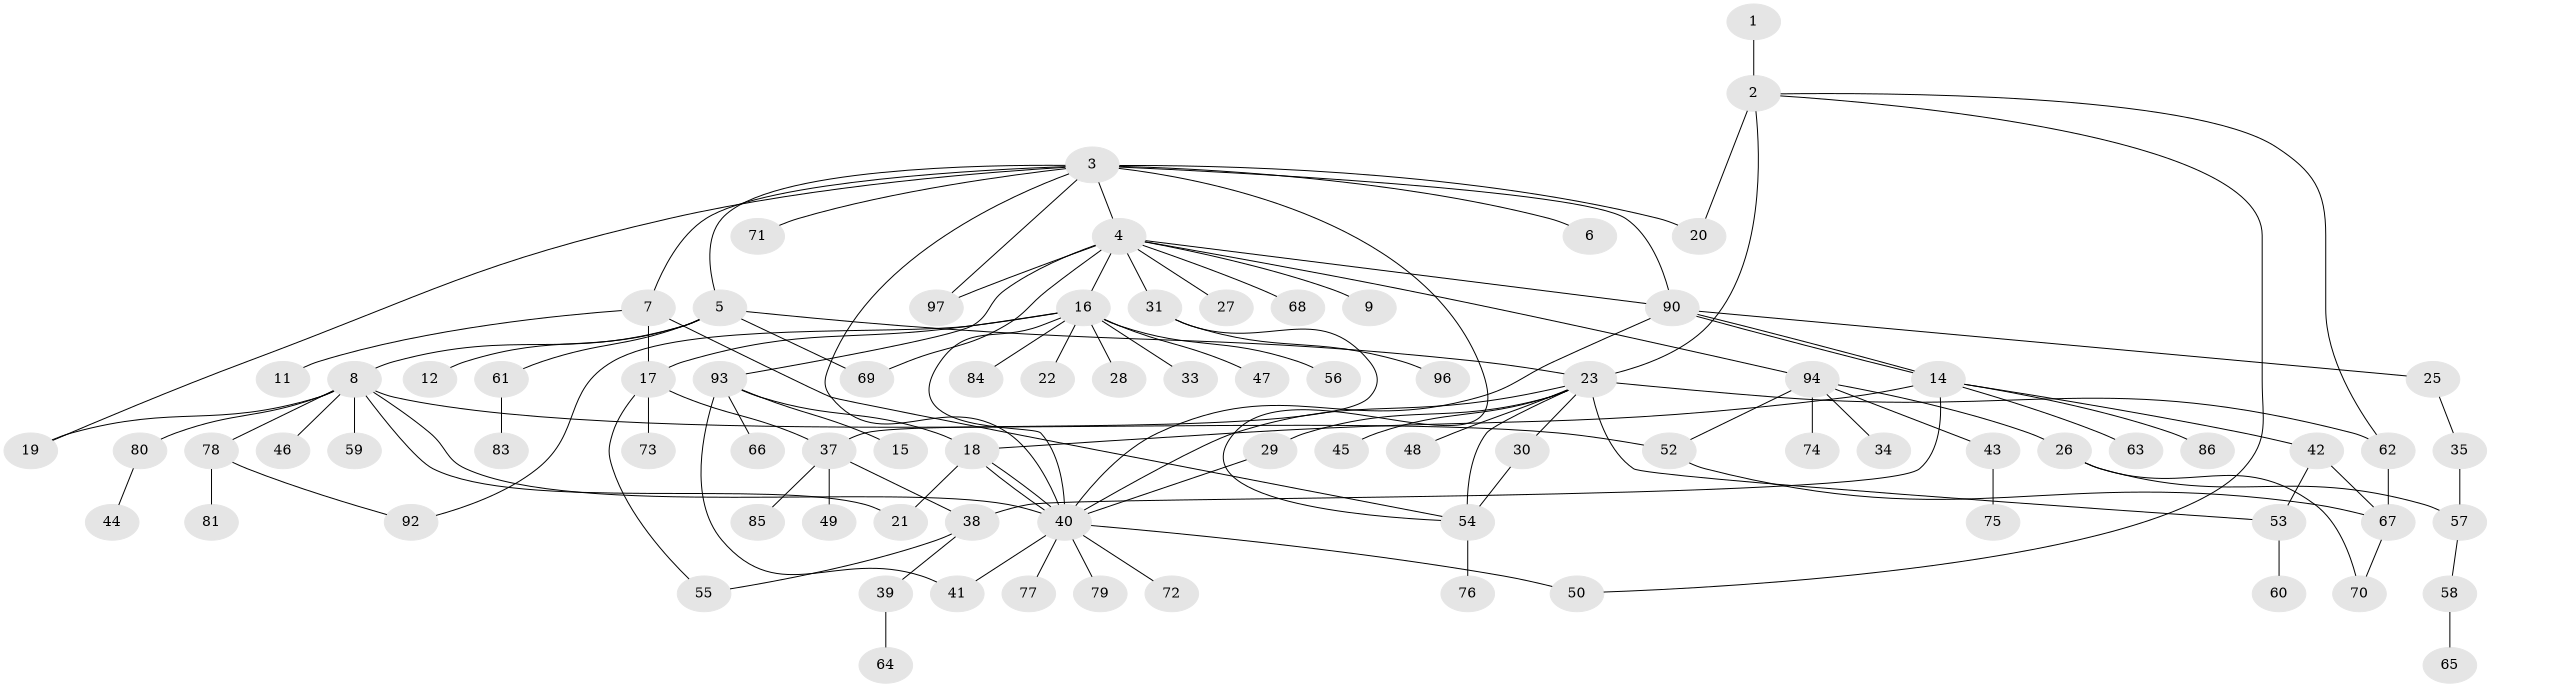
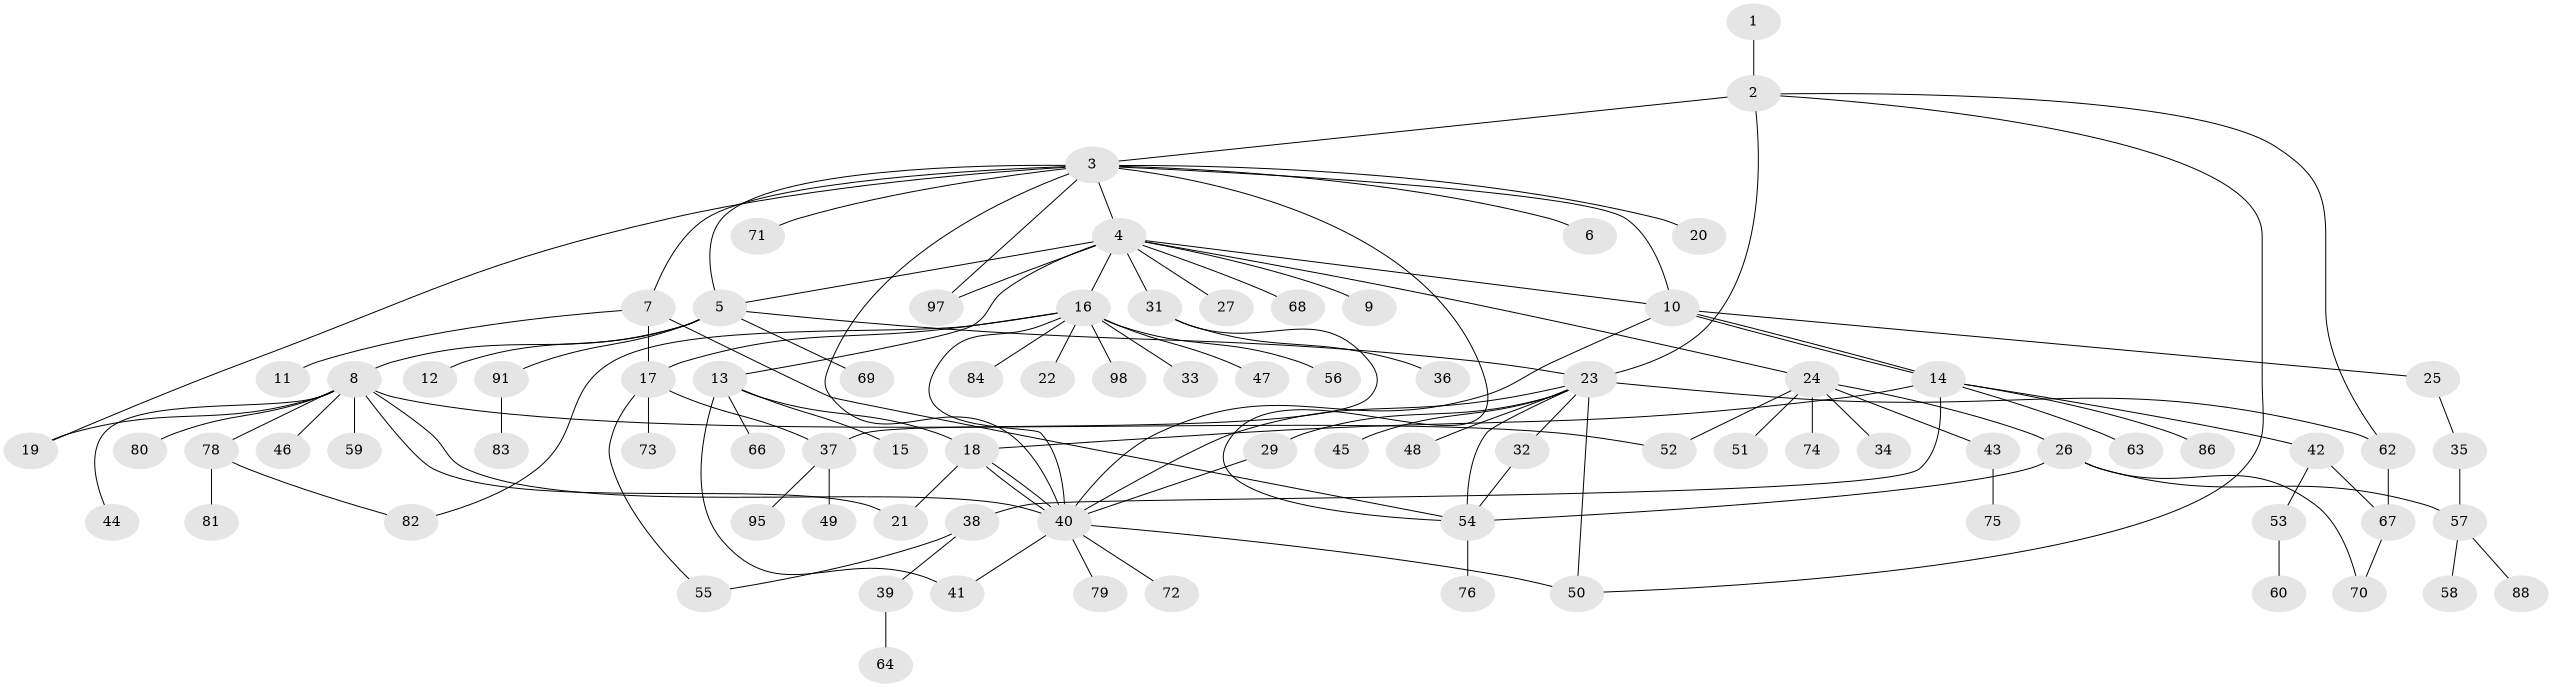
edge "2" -- "20": now "2" -- "3"
node "90": label "90" -> "10"
edge "4" -- "69": now "4" -- "5"
node "61": label "61" -> "91"
node "93": label "93" -> "13"
node "28": label "28" -> "98"
node "96": label "96" -> "36"
node "94": label "94" -> "24"
node "30": label "30" -> "32"
node "51": added
edge "80" -- "44": now "8" -- "44"
edge "37" -- "38": removed
edge "52" -- "67": removed
edge "26" -- "54": added
edge "23" -- "53": now "23" -- "50"
node "92": label "92" -> "82"
node "85": label "85" -> "95"
node "77": removed
node "88": added
node "65": removed
